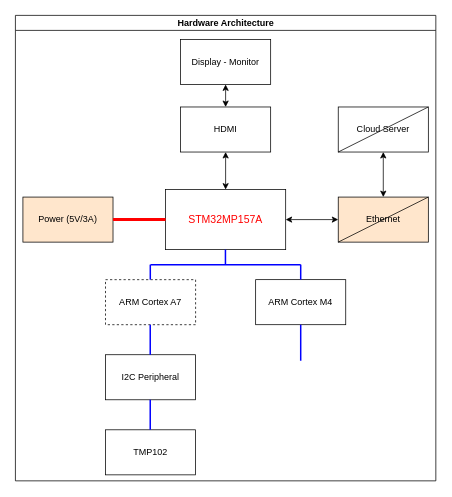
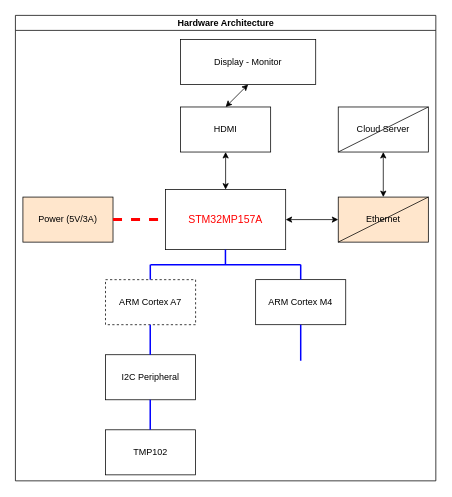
node "Display - Monitor": size 90x45 -> 135x45
edge "Power (5V/3A)" -- "STM32MP157A": style solid -> dashed
